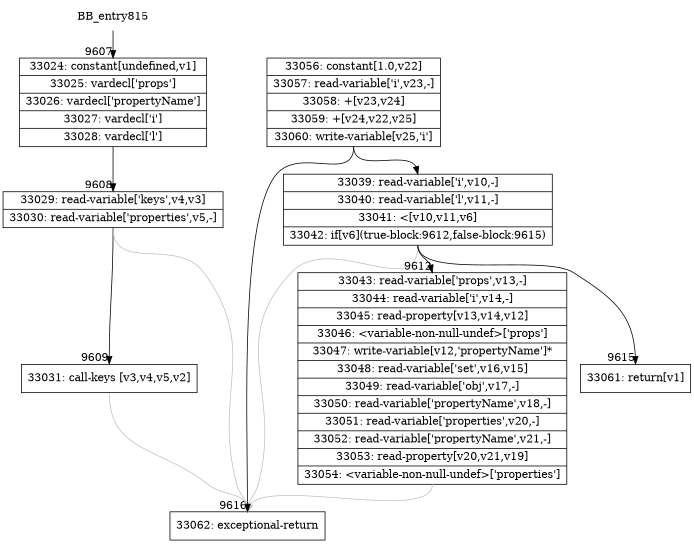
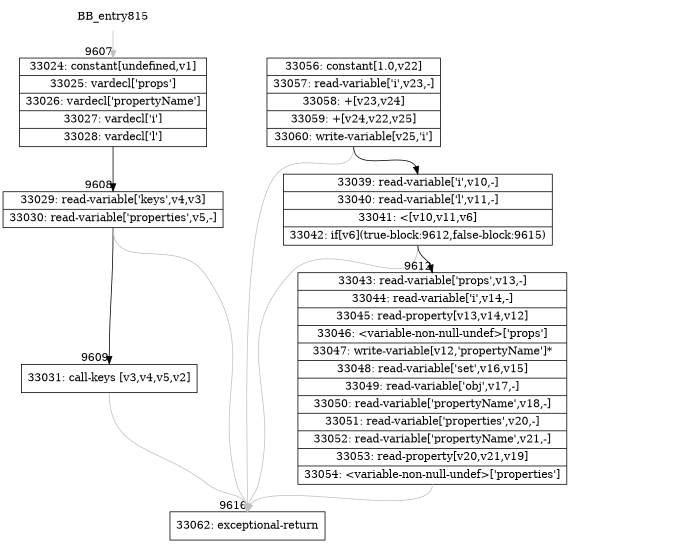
edge "BB_entry815" -> "33024: constant[undefined,v1]": color black -> gray
edge "33056: constant[1.0,v22]" -> "33062: exceptional-return": color black -> gray
node "33061: return[v1]": removed
